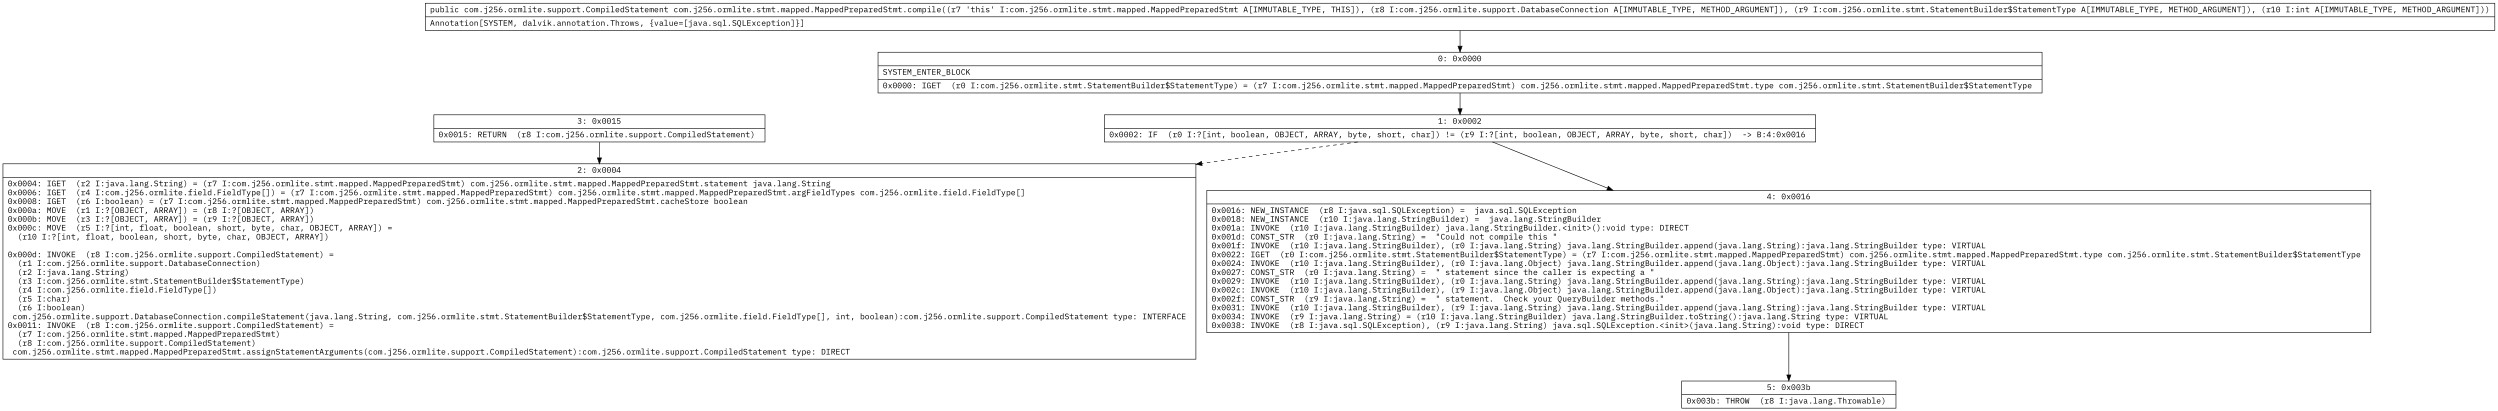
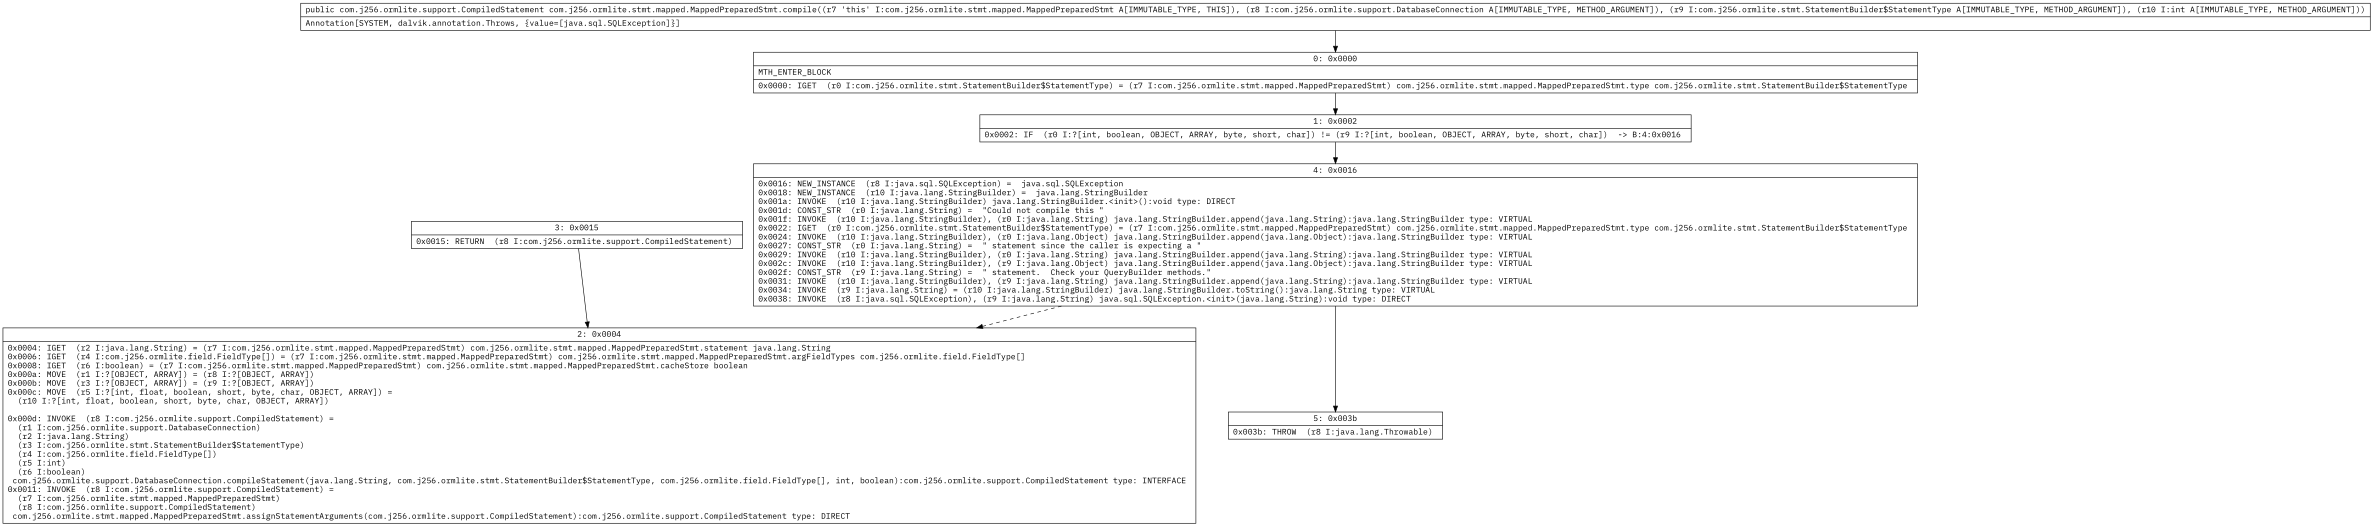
node "0: 0x0000": text "SYSTEM_ENTER_BLOCK" -> "MTH_ENTER_BLOCK"
edge "1: 0x0002" -> "2: 0x0004": now "4: 0x0016" -> "2: 0x0004"
node "2: 0x0004": text "(r5 I:char)" -> "(r5 I:int)"
